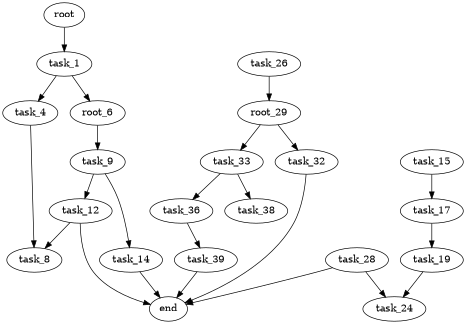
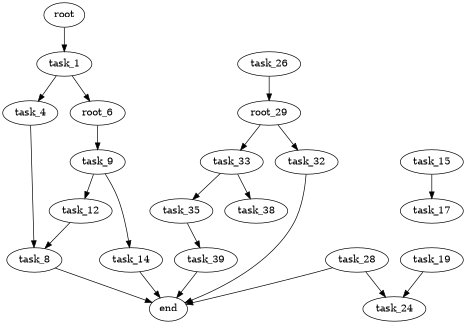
node "task_36": label "task_36" -> "task_35"
edge "task_17" -> "task_19": removed
edge "task_12" -> "end": now "task_8" -> "end"
